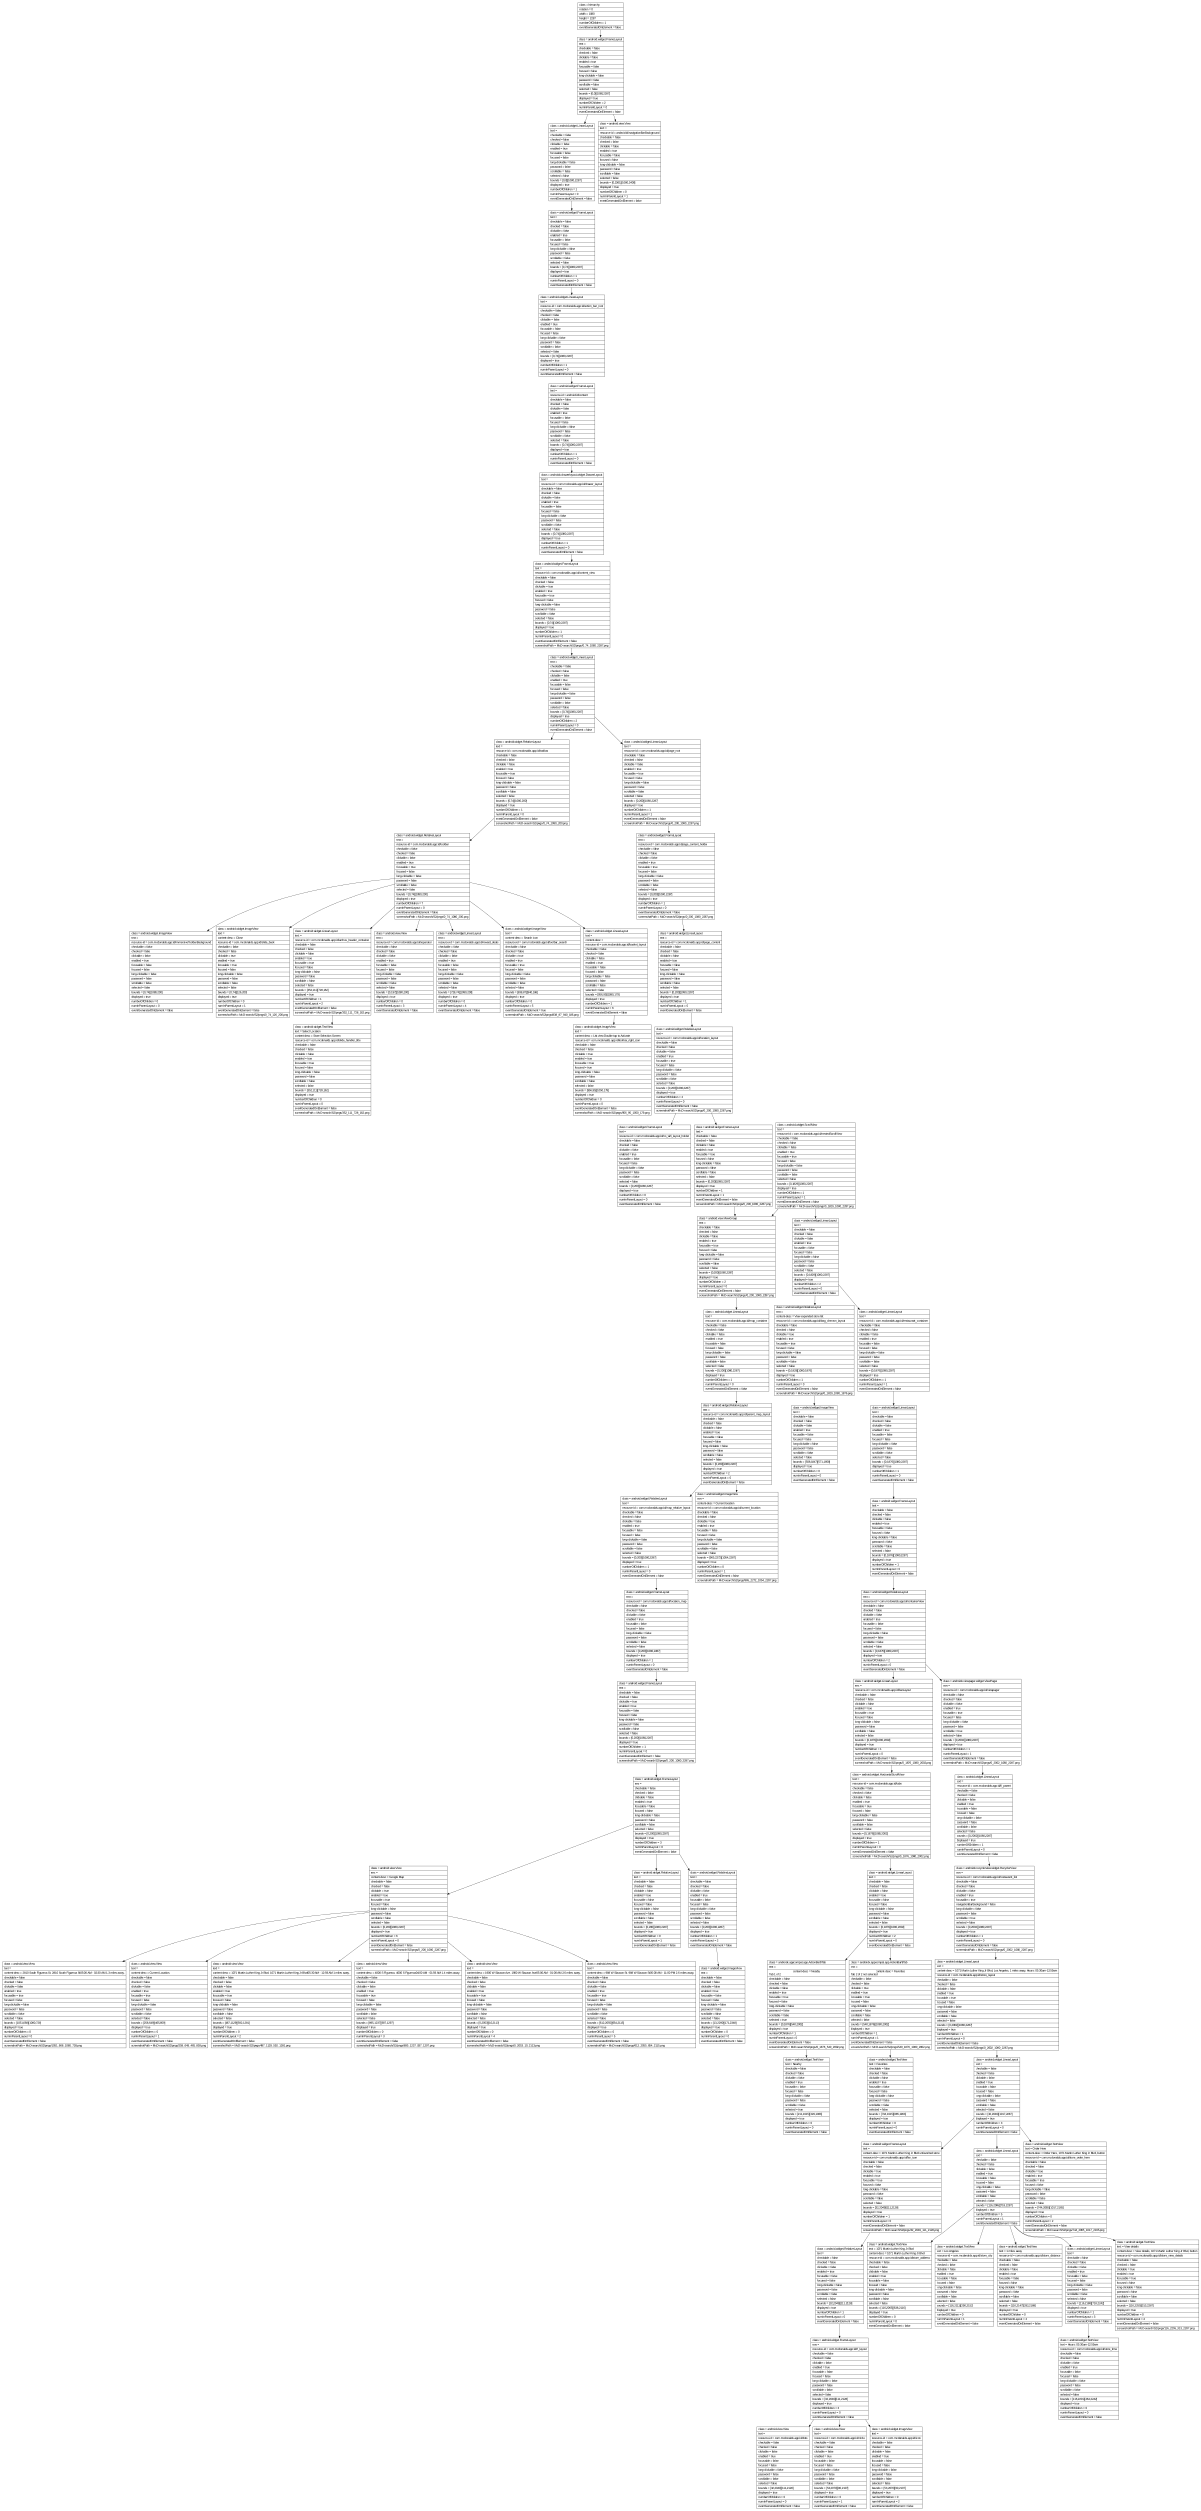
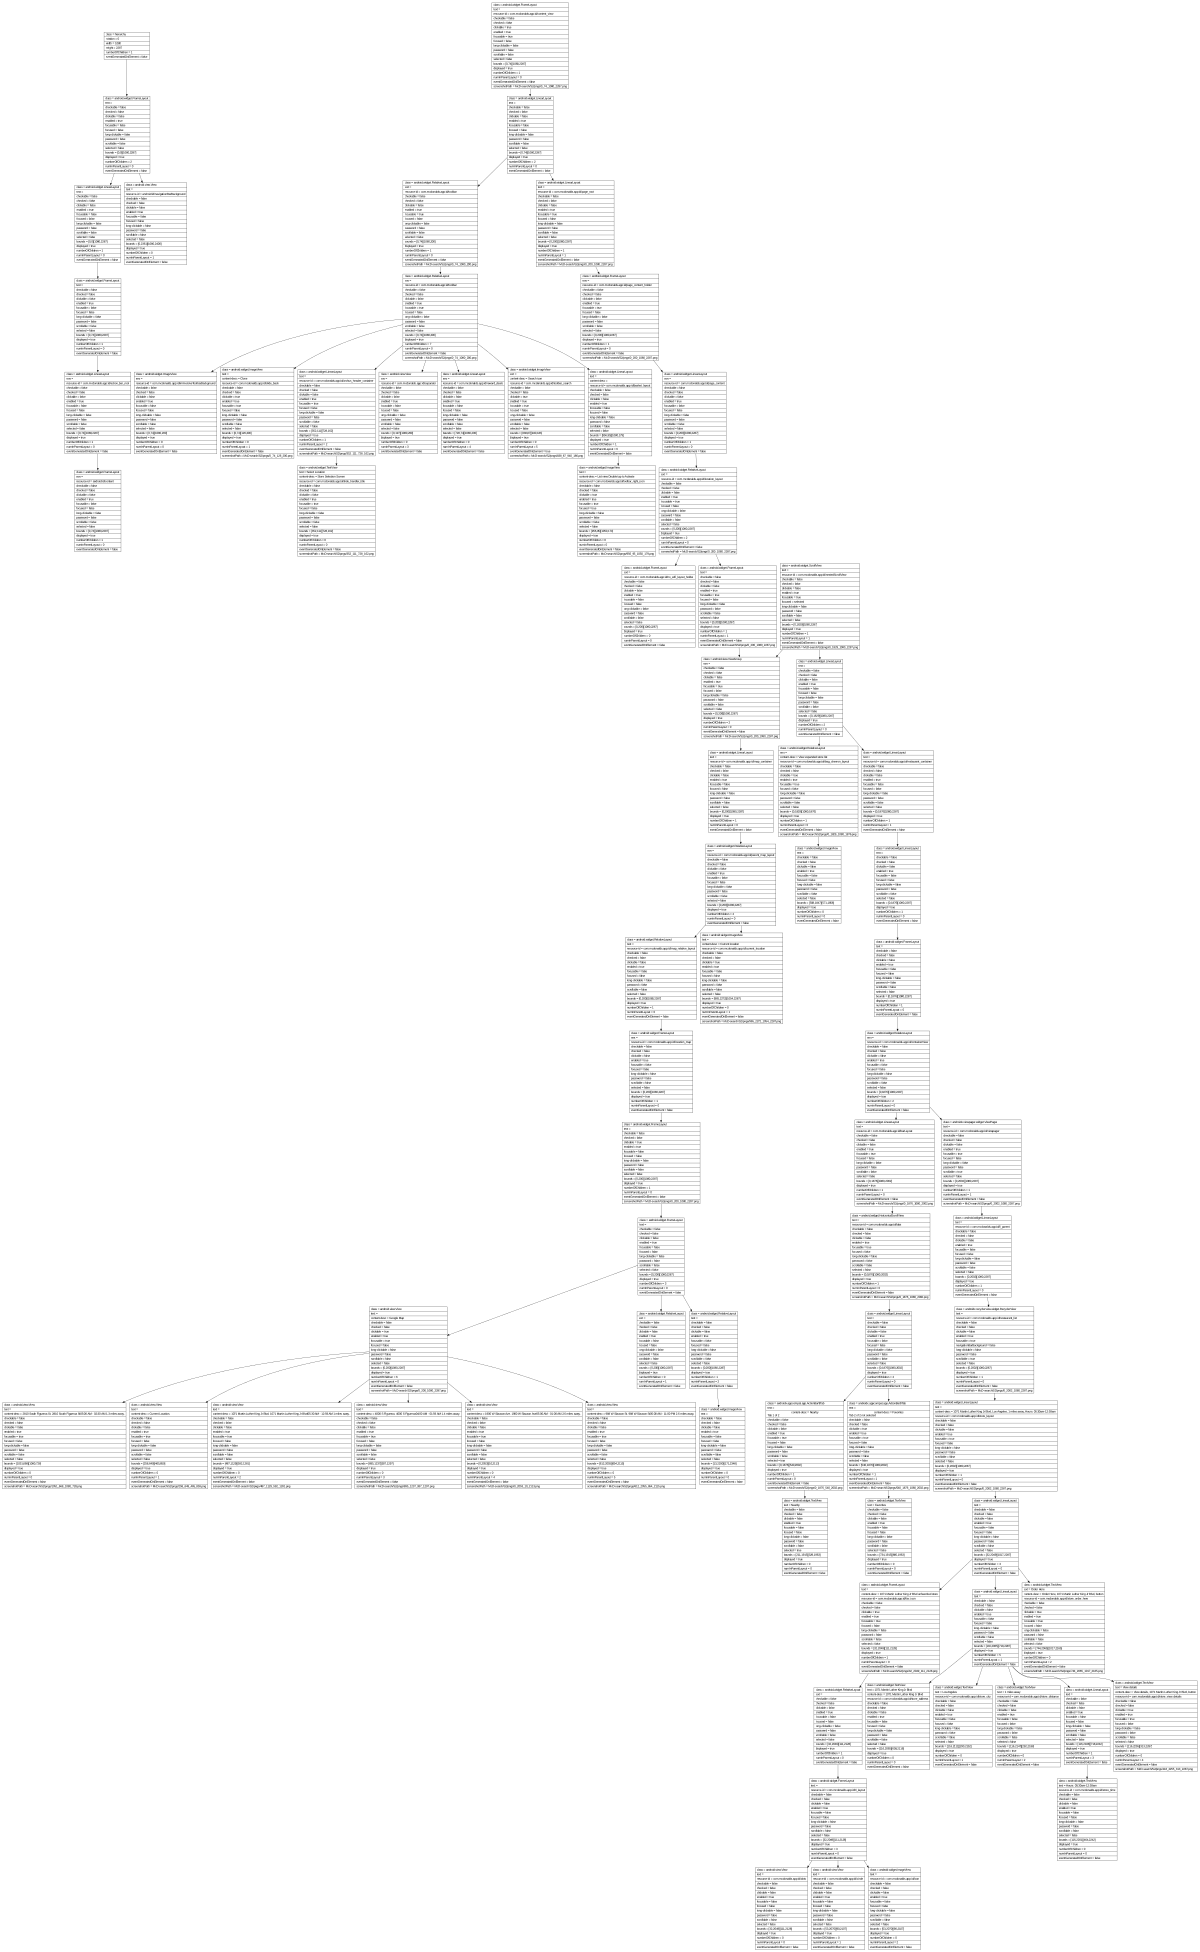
node "class = androidx.drawerlayout.widget.DrawerLayout": removed
node "class = android.widget.ScrollView": text "focused = false" -> "focused = selected"
